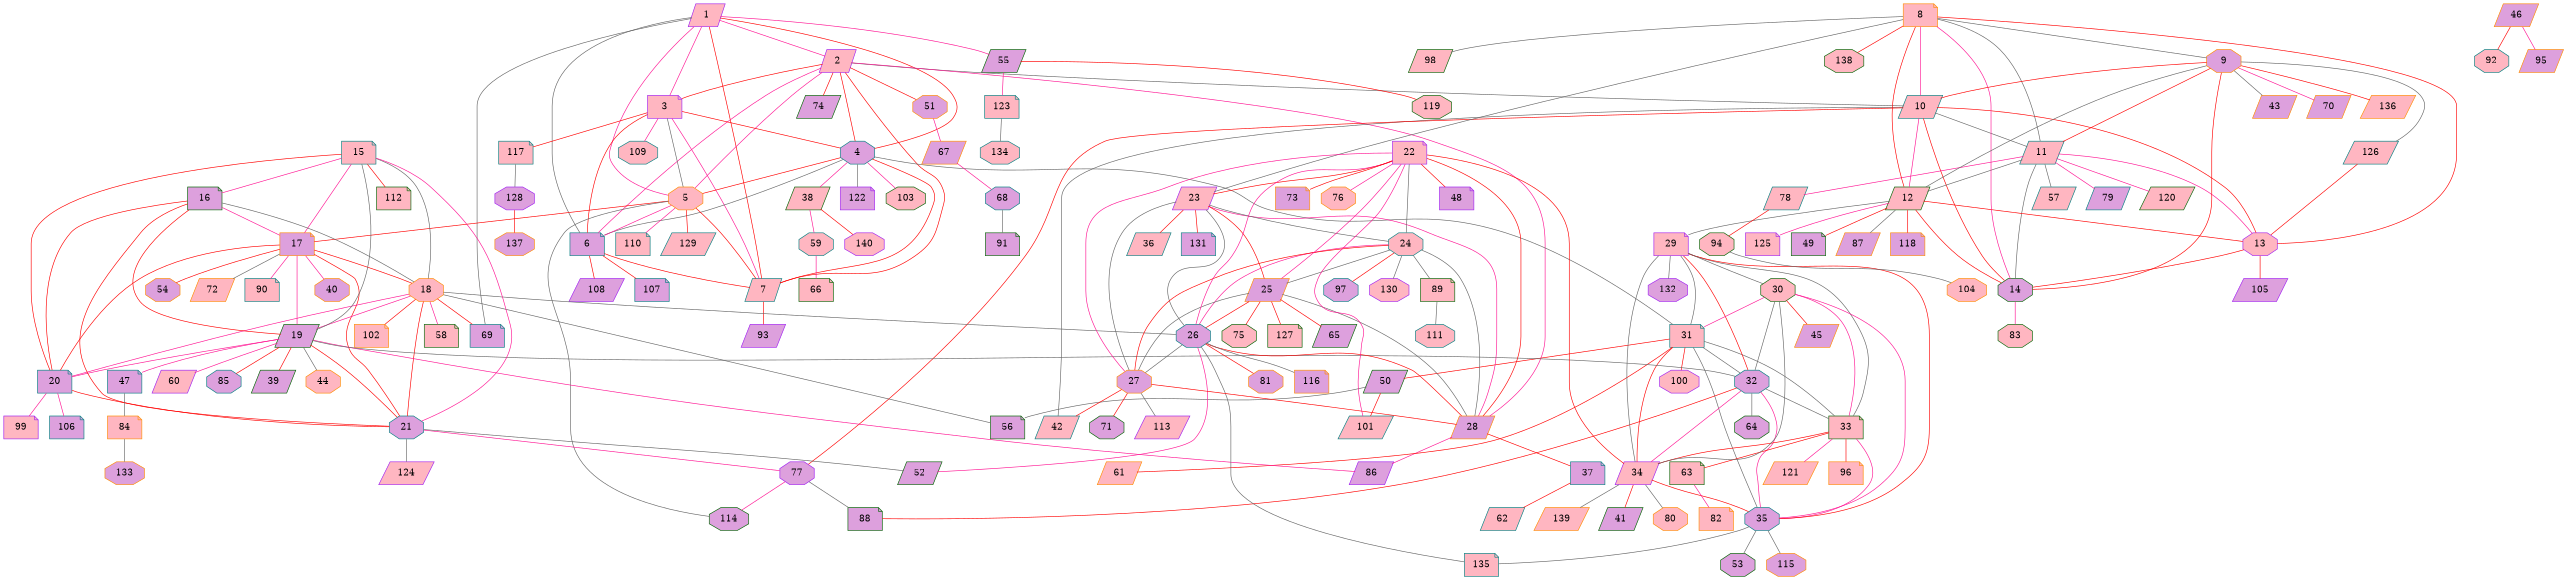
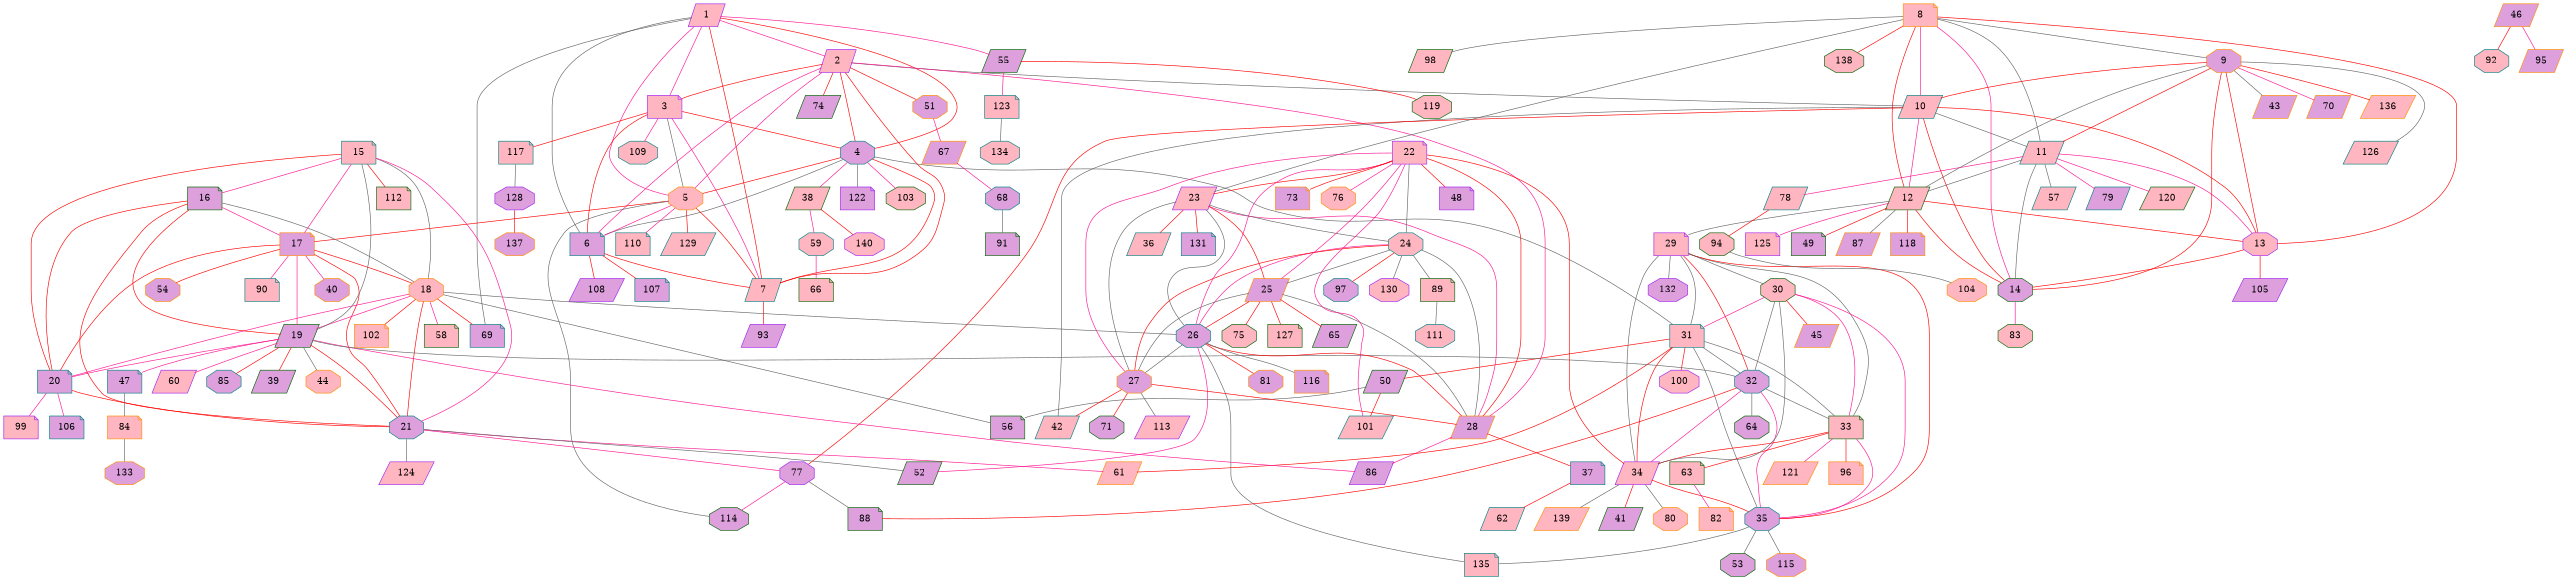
edge "126" -- "13": now "9" -- "13"
node "72": removed
edge "21" -- "61": added
